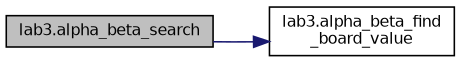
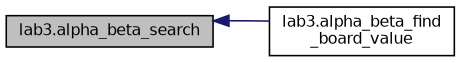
edge "lab3.alpha_beta_search" -> "lab3.alpha_beta_find _board_value": reversed
